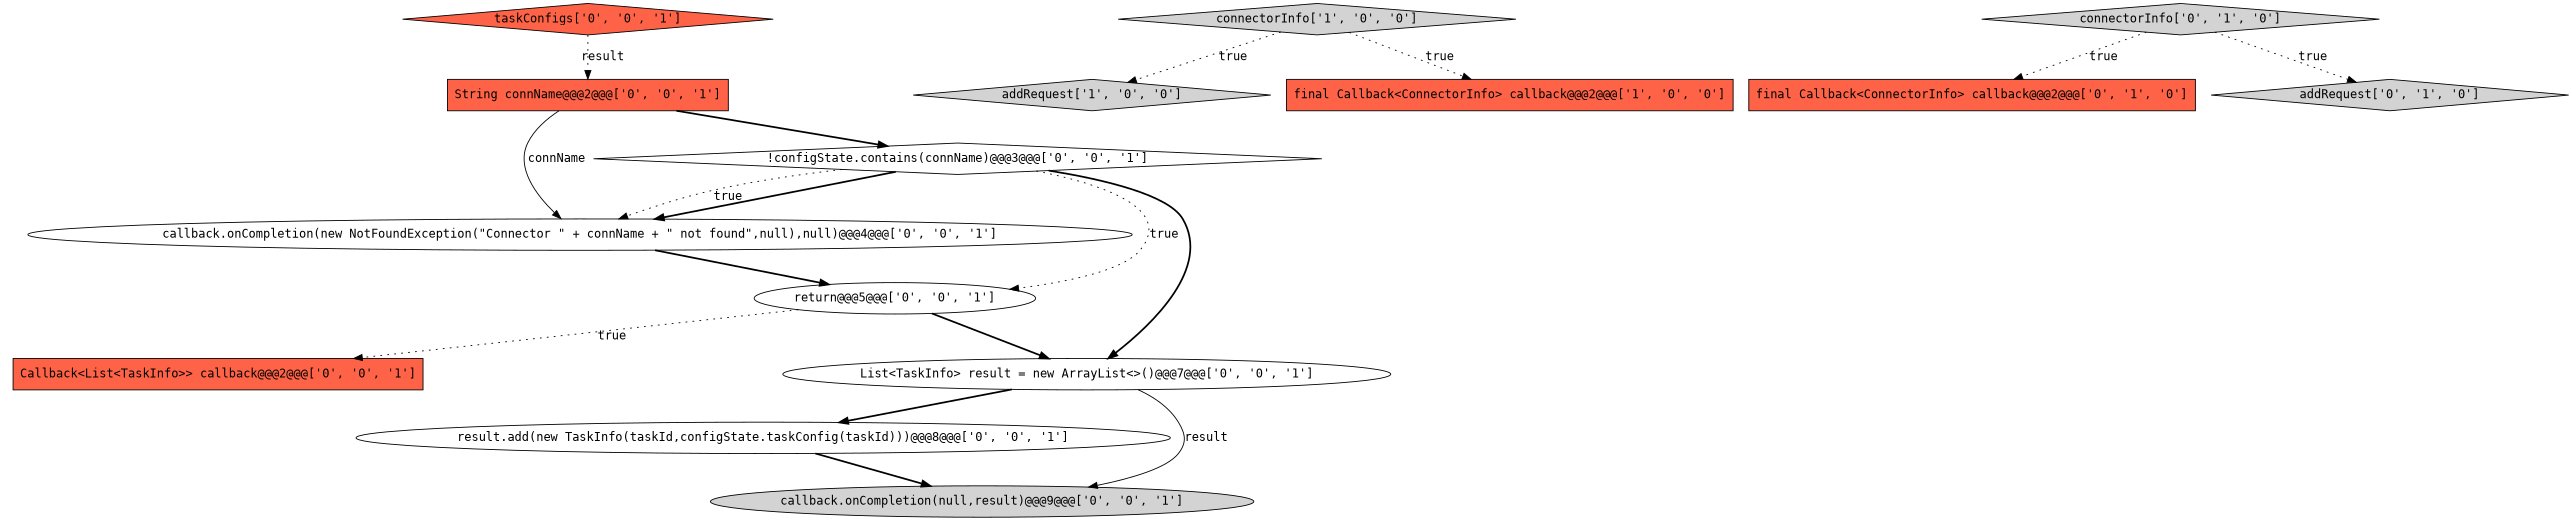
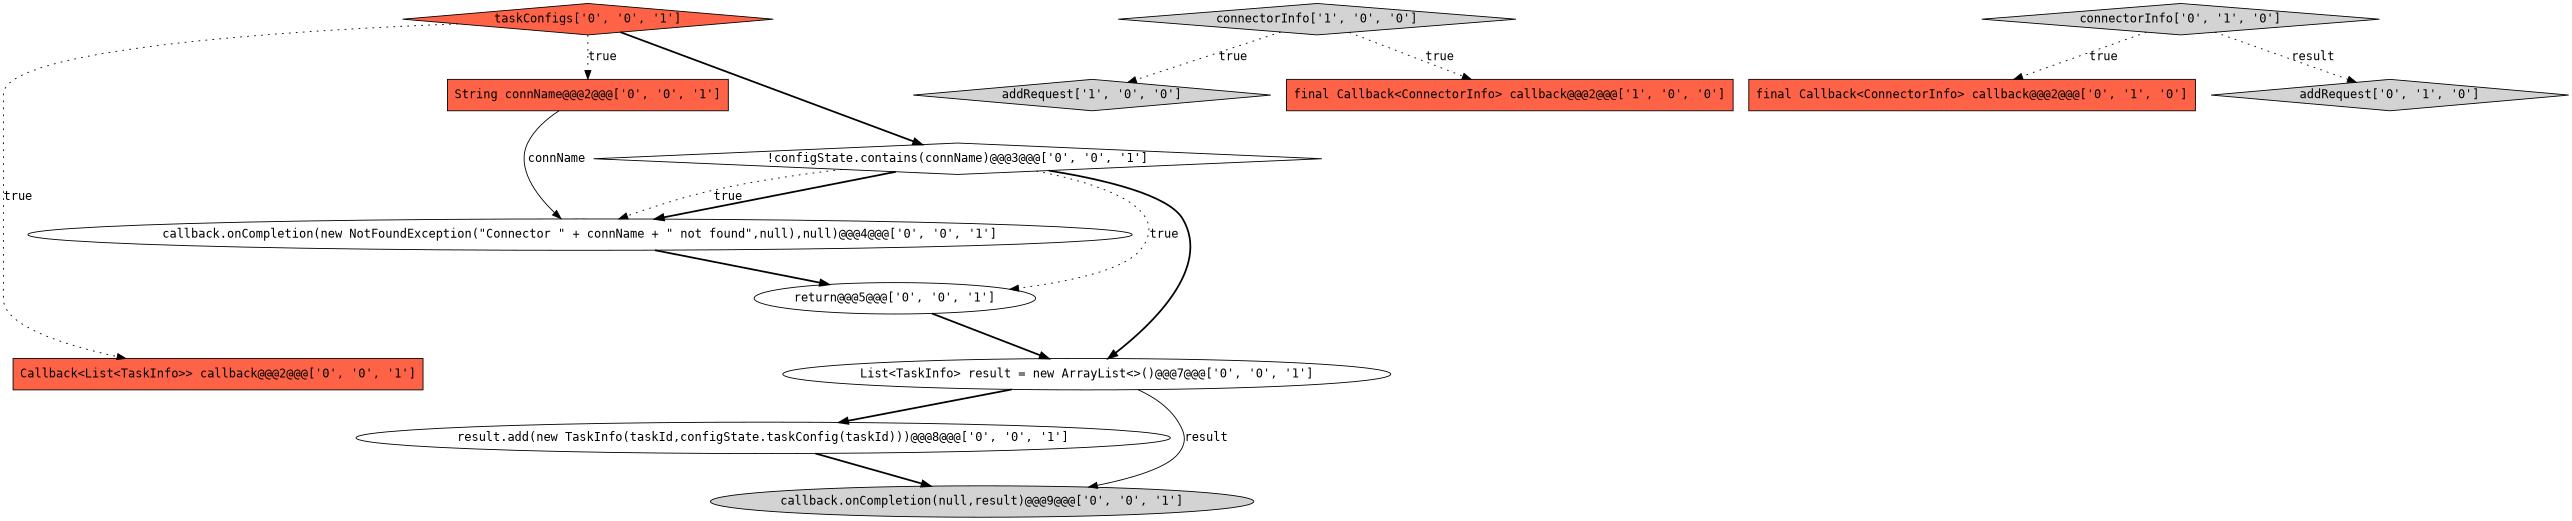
edge "taskConfigs['0', '0', '1']" -> "String connName@@@2@@@['0', '0', '1']": label "result" -> "true"
edge "connectorInfo['0', '1', '0']" -> "addRequest['0', '1', '0']": label "true" -> "result"
edge "String connName@@@2@@@['0', '0', '1']" -> "!configState.contains(connName)@@@3@@@['0', '0', '1']": now "taskConfigs['0', '0', '1']" -> "!configState.contains(connName)@@@3@@@['0', '0', '1']"
edge "return@@@5@@@['0', '0', '1']" -> "Callback<List<TaskInfo>> callback@@@2@@@['0', '0', '1']": now "taskConfigs['0', '0', '1']" -> "Callback<List<TaskInfo>> callback@@@2@@@['0', '0', '1']"
